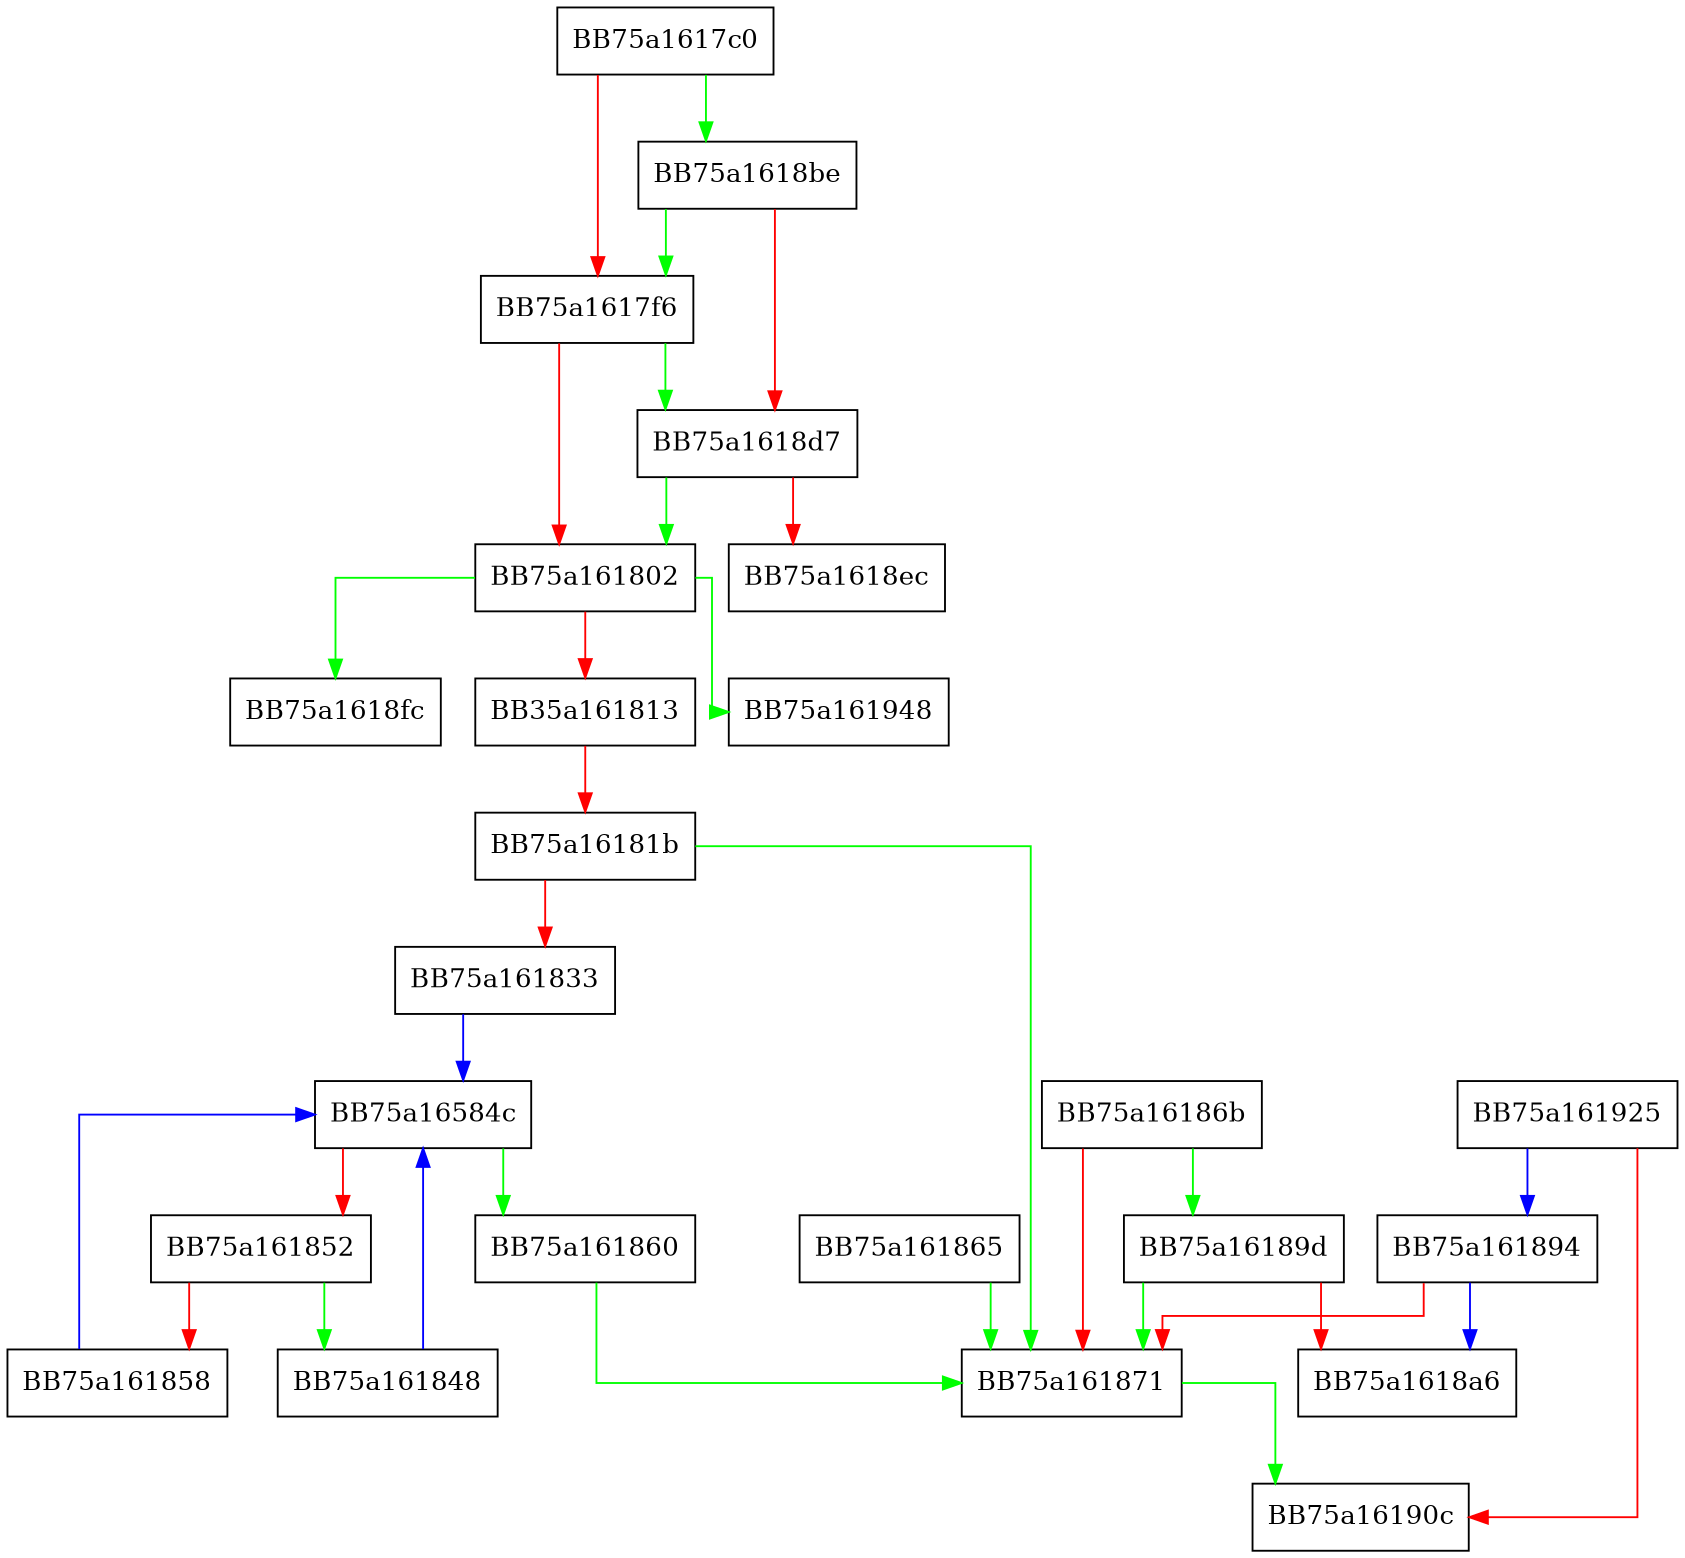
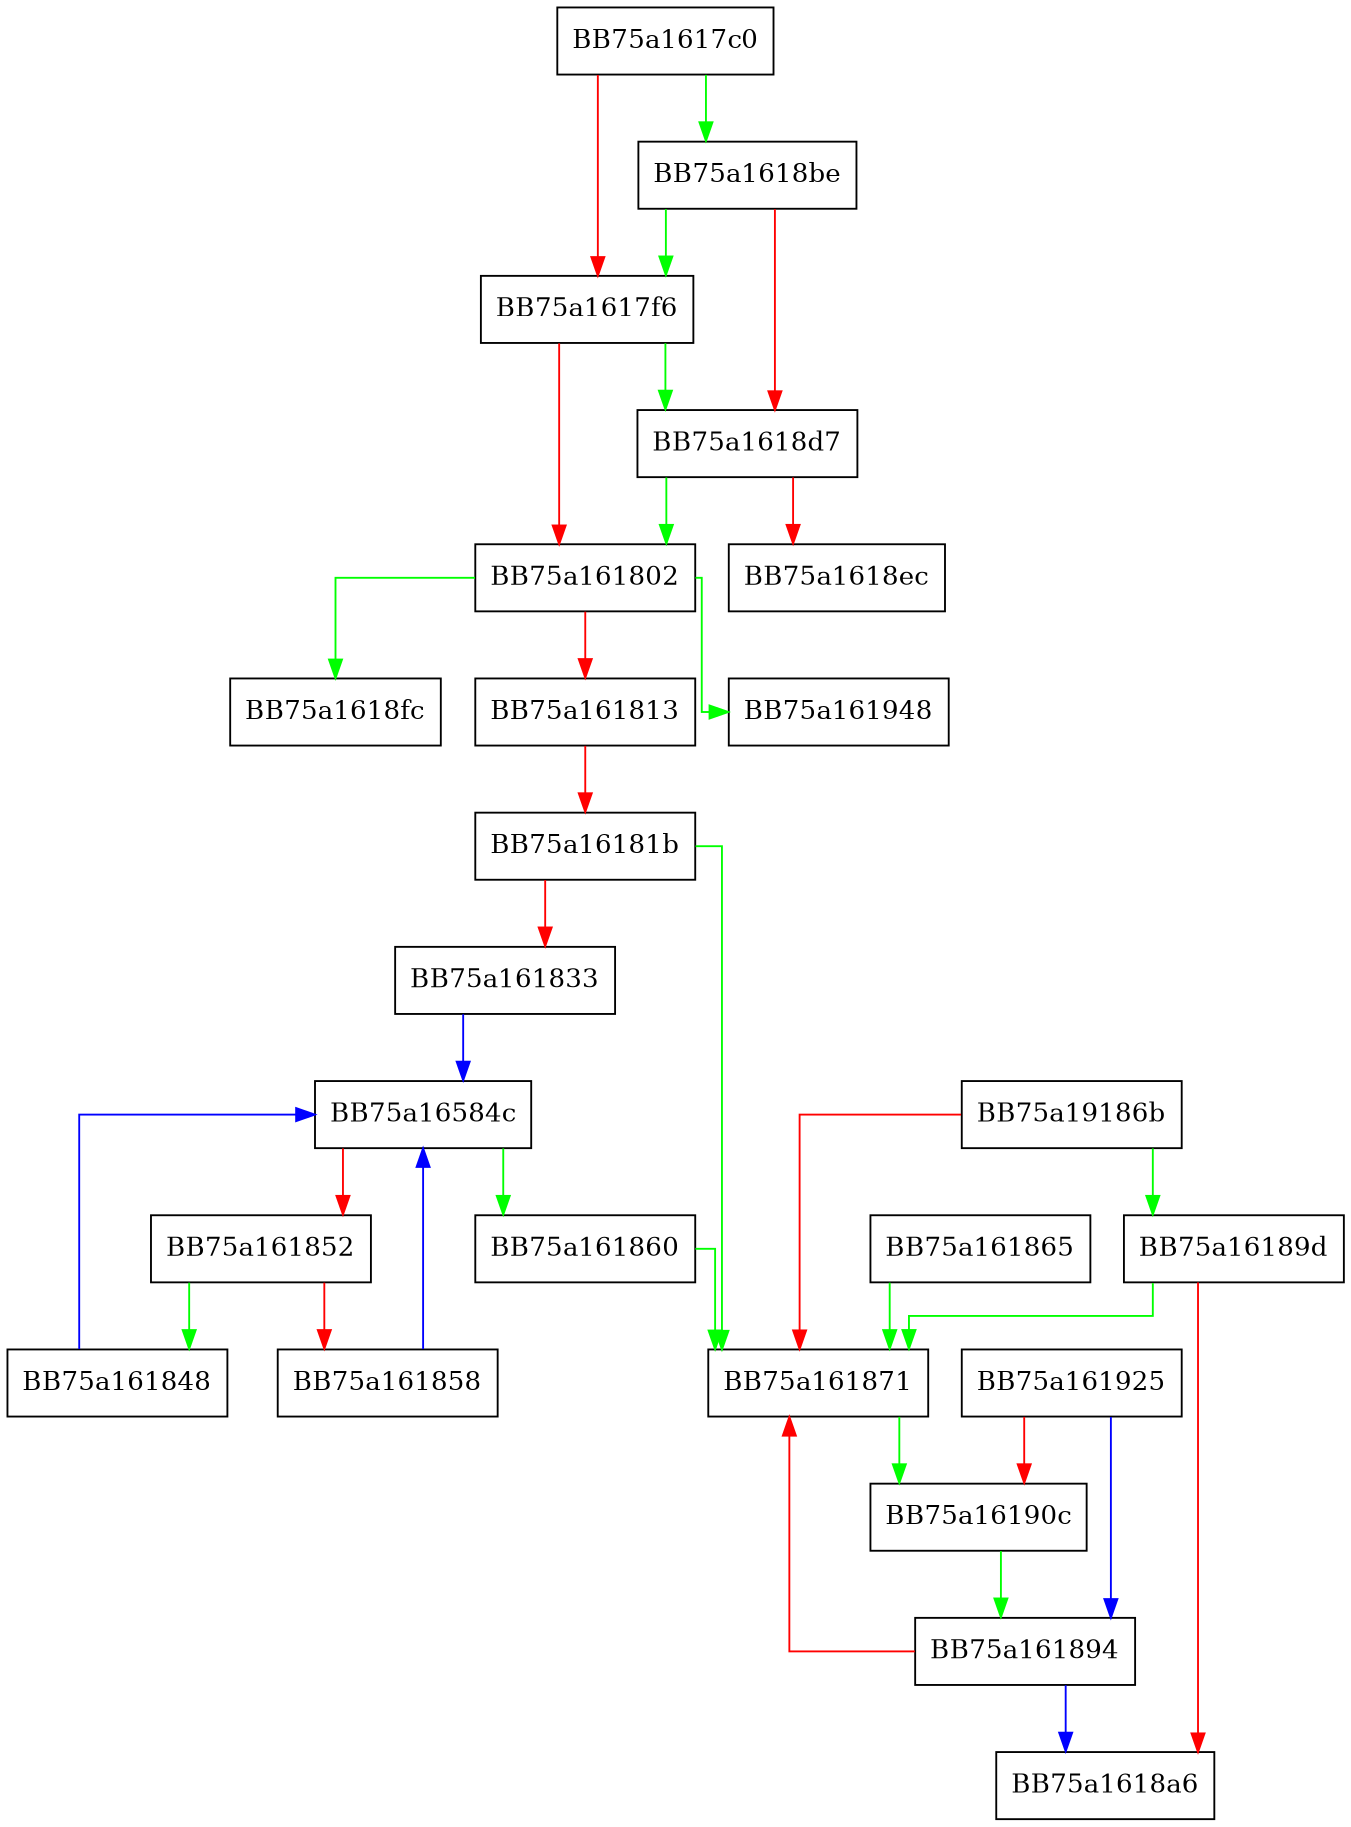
node "BB35a161813": label "BB35a161813" -> "BB75a161813"
node "BB75a16186b": label "BB75a16186b" -> "BB75a19186b"
edge "BB75a16190c" -> "BB75a161894": added
